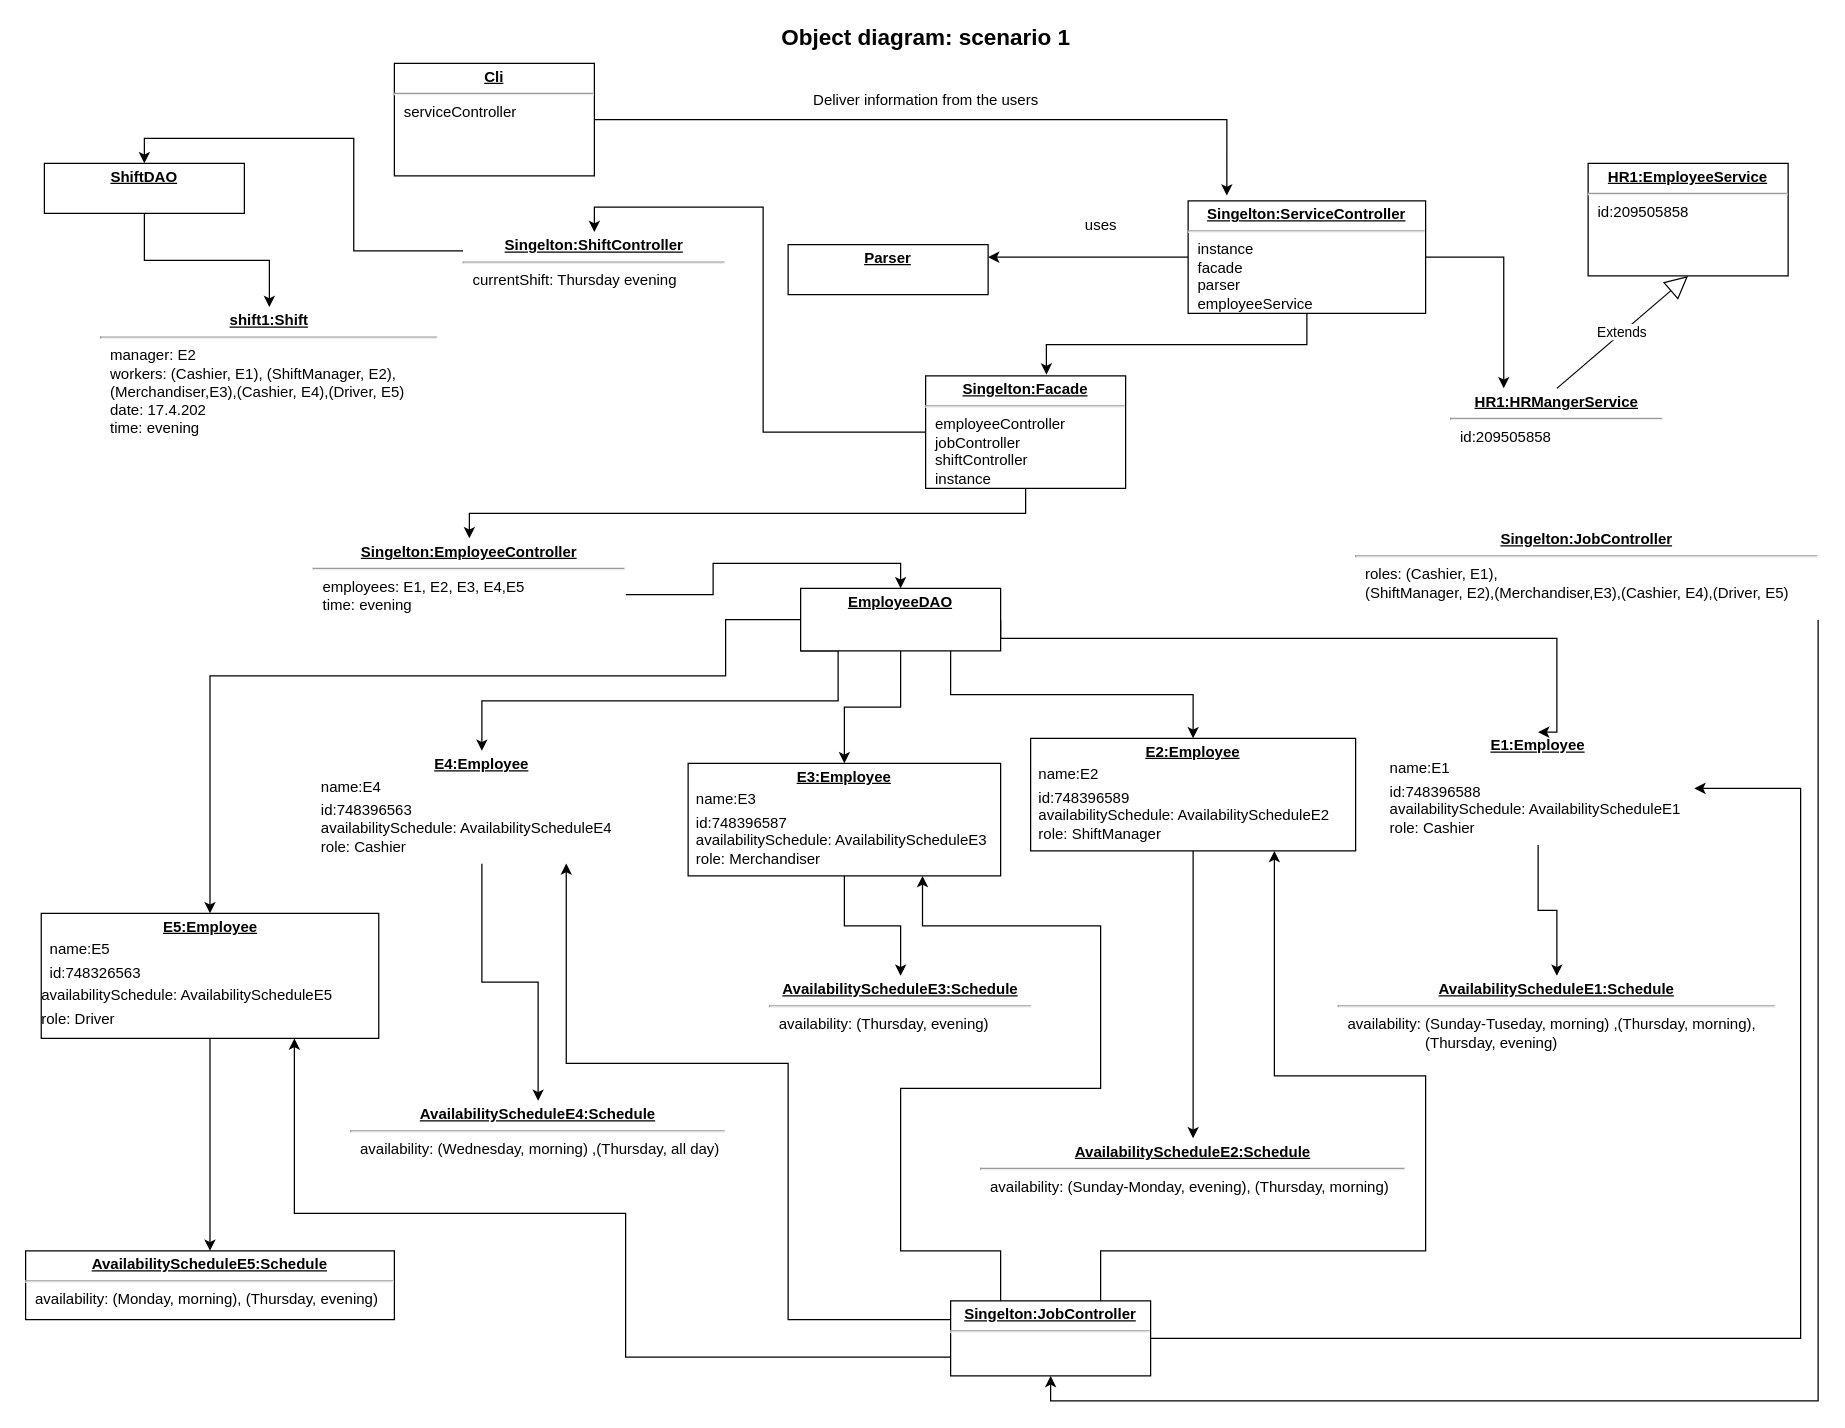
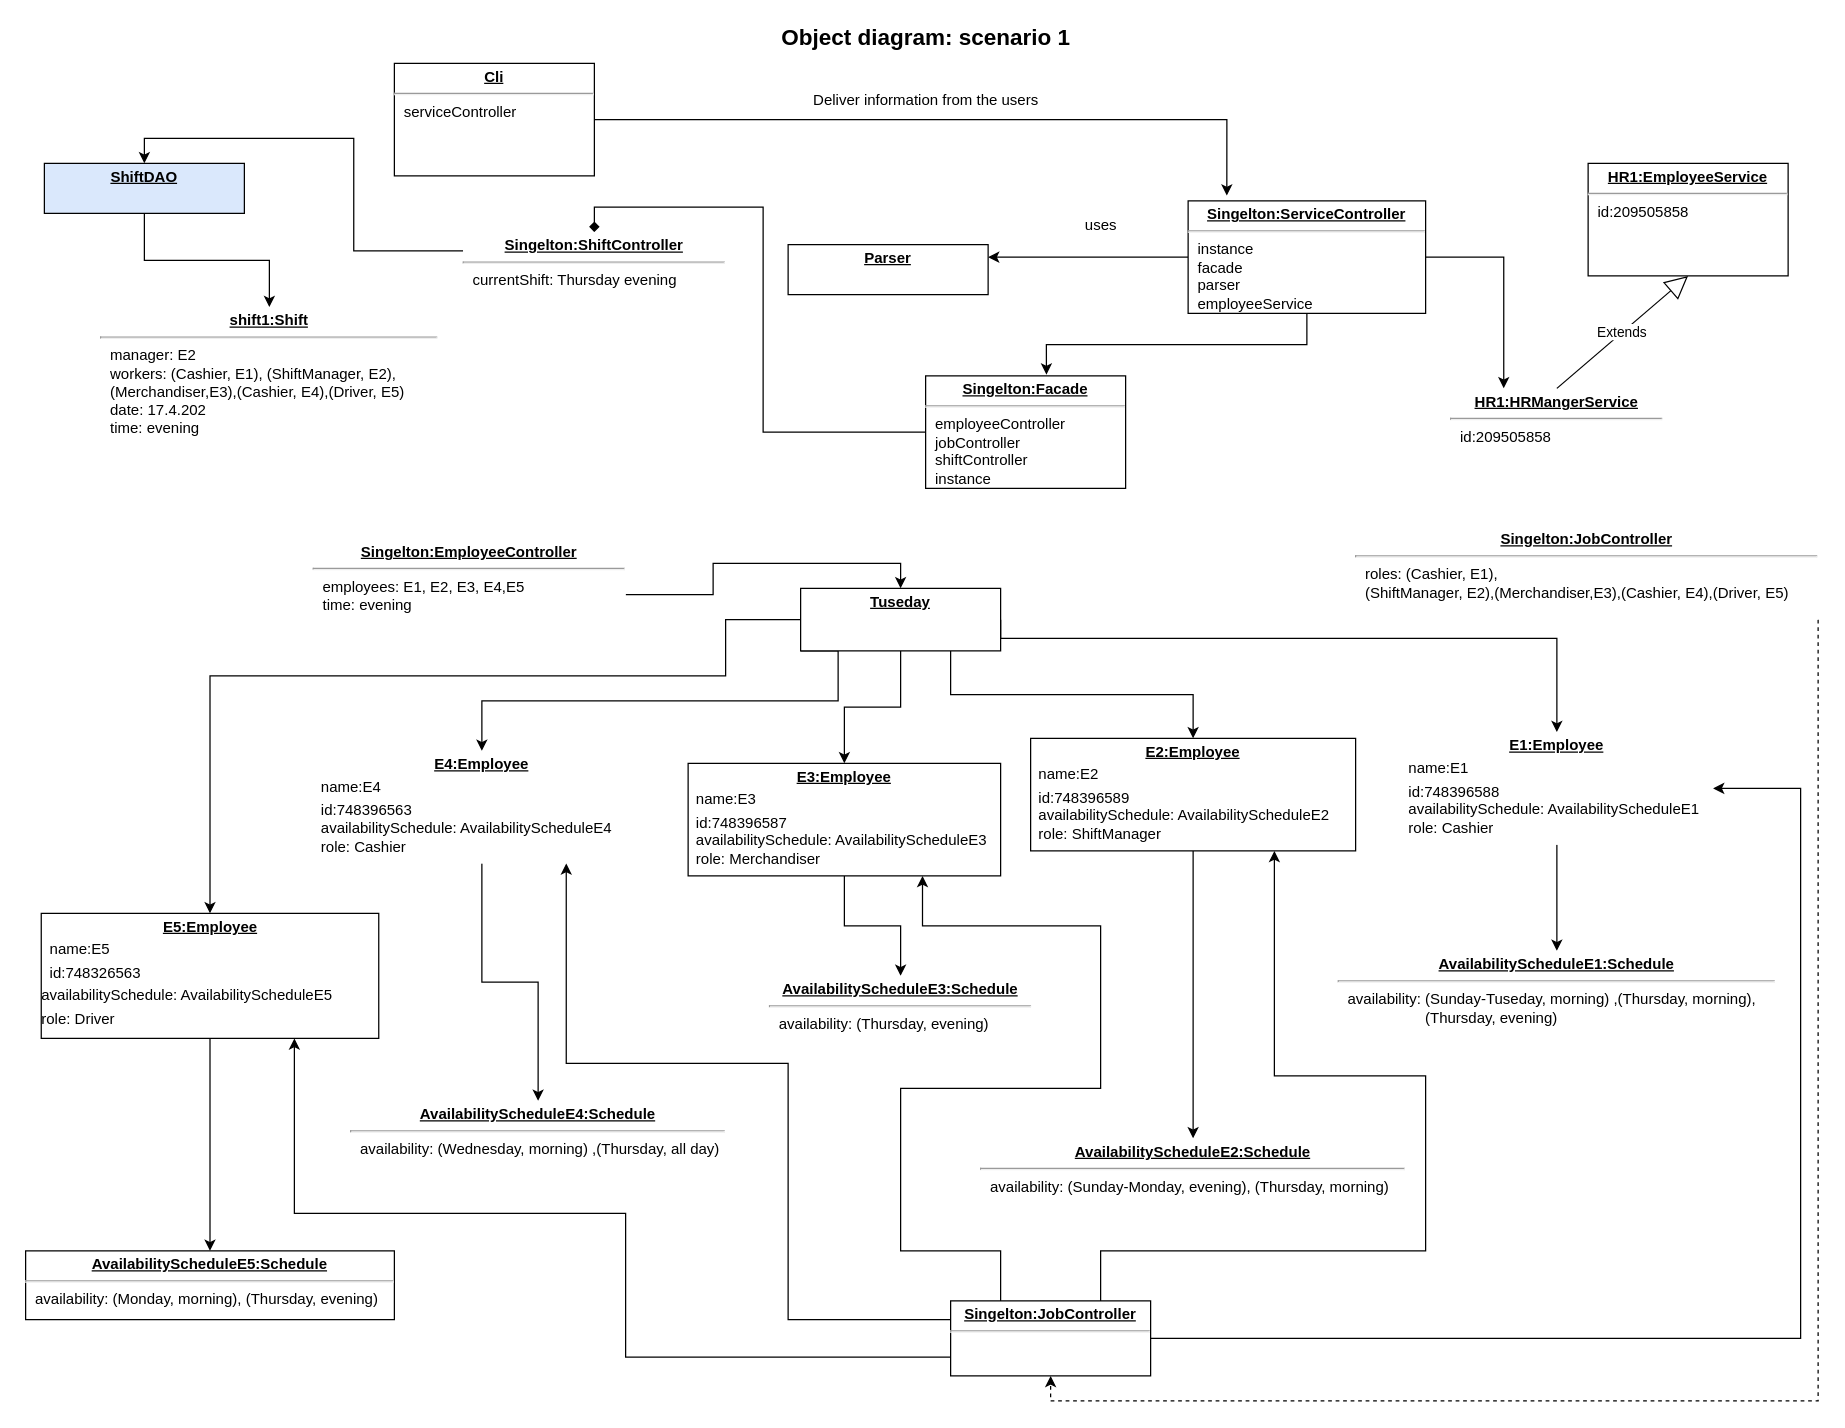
node "ShiftDAO": fillcolor #ffffff -> #dae8fc
edge "Singelton:Facade employeeController jobController shiftController instance" -> "Singelton:ShiftController currentShift: Thursday evening": arrowhead classic -> diamond
edge "Singelton:Facade employeeController jobController shiftController instance" -> "Singelton:EmployeeController employees: E1, E2, E3, E4,E5 time: evening": removed
node "EmployeeDAO": label "EmployeeDAO" -> "Tuseday"
node "E1:Employee name:E1 id:748396588 availabilitySchedule: AvailabilityScheduleE1 role: Cashier": moved (1538, 788) -> (1557, 788)
node "AvailabilityScheduleE1:Schedule availability: (Sunday-Tuseday, morning) ,(Thursday, morning), (Thursday, evening)": moved (1557, 1026) -> (1557, 1001)
edge "Singelton:JobController roles: (Cashier, E1), (ShiftManager, E2),(Merchandiser,E3),(Cashier, E4),(Driver, E5)" -> "Singelton:JobController": style solid -> dashed
